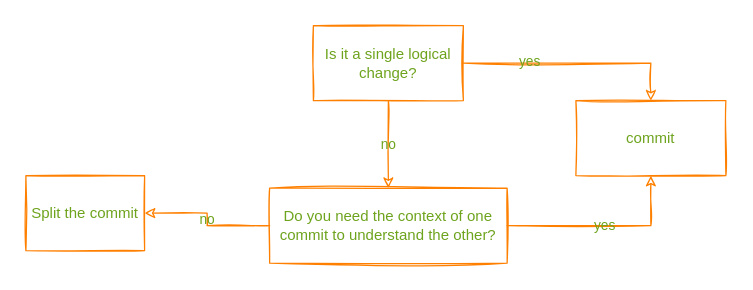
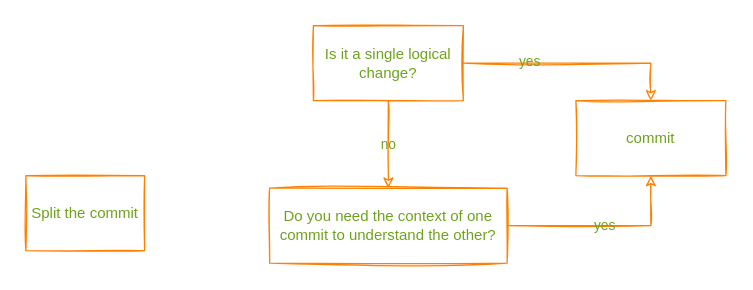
edge "Do you need the context of one commit to understand the other?" -> "Split the commit": removed, label "no"
